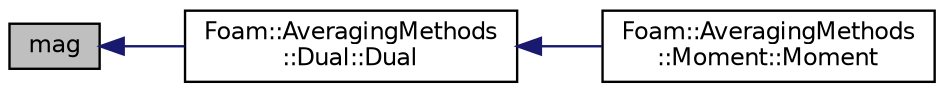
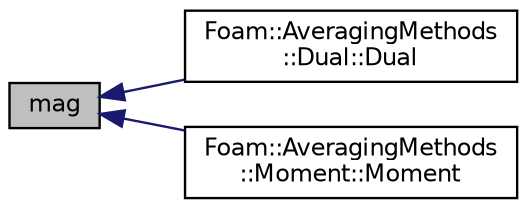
edge "Foam::AveragingMethods ::Moment::Moment" -> "Foam::AveragingMethods ::Dual::Dual": now "Foam::AveragingMethods ::Moment::Moment" -> "mag"
